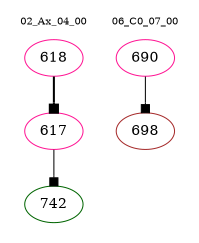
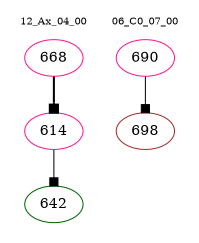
cluster "02_Ax_04_00": label "02_Ax_04_00" -> "12_Ax_04_00"
node "618": label "618" -> "668"
node "617": label "617" -> "614"
node "742": label "742" -> "642"
